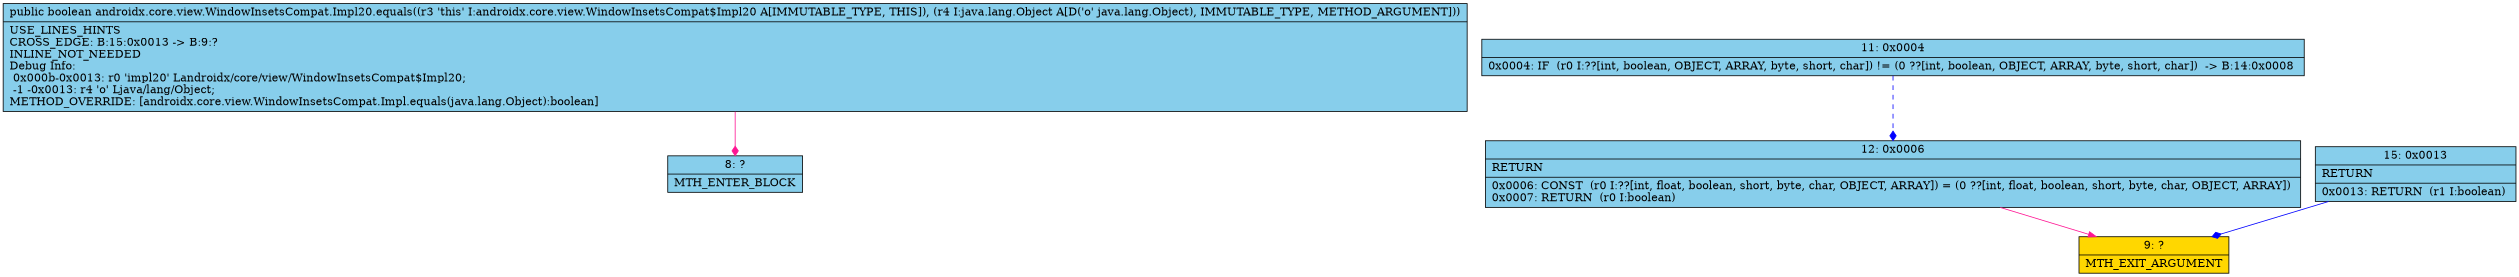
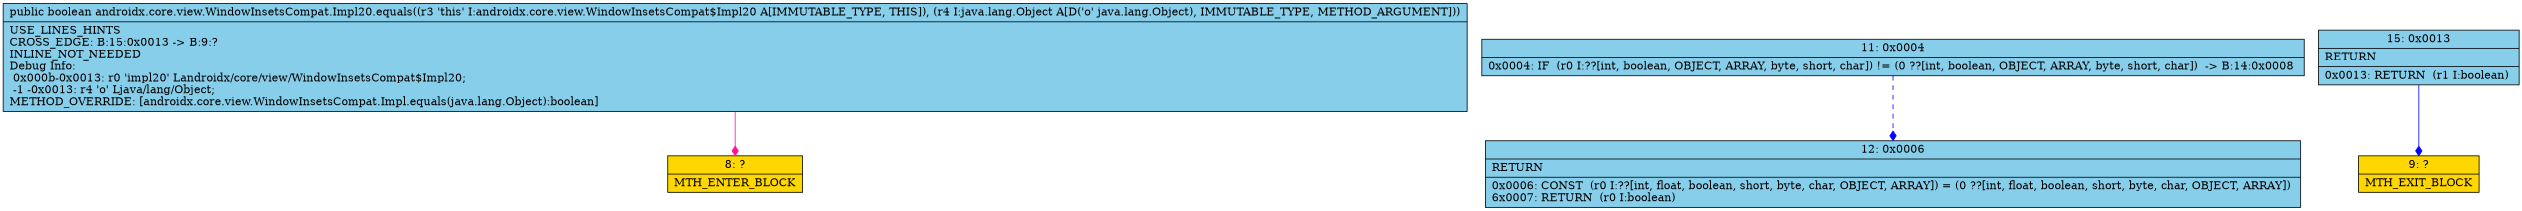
node "8: ?": fillcolor skyblue -> gold
node "12: 0x0006": text "0x0007: RETURN  (r0 I:boolean)" -> "6x0007: RETURN  (r0 I:boolean)"
edge "12: 0x0006" -> "9: ?": removed
node "9: ?": text "MTH_EXIT_ARGUMENT" -> "MTH_EXIT_BLOCK"
